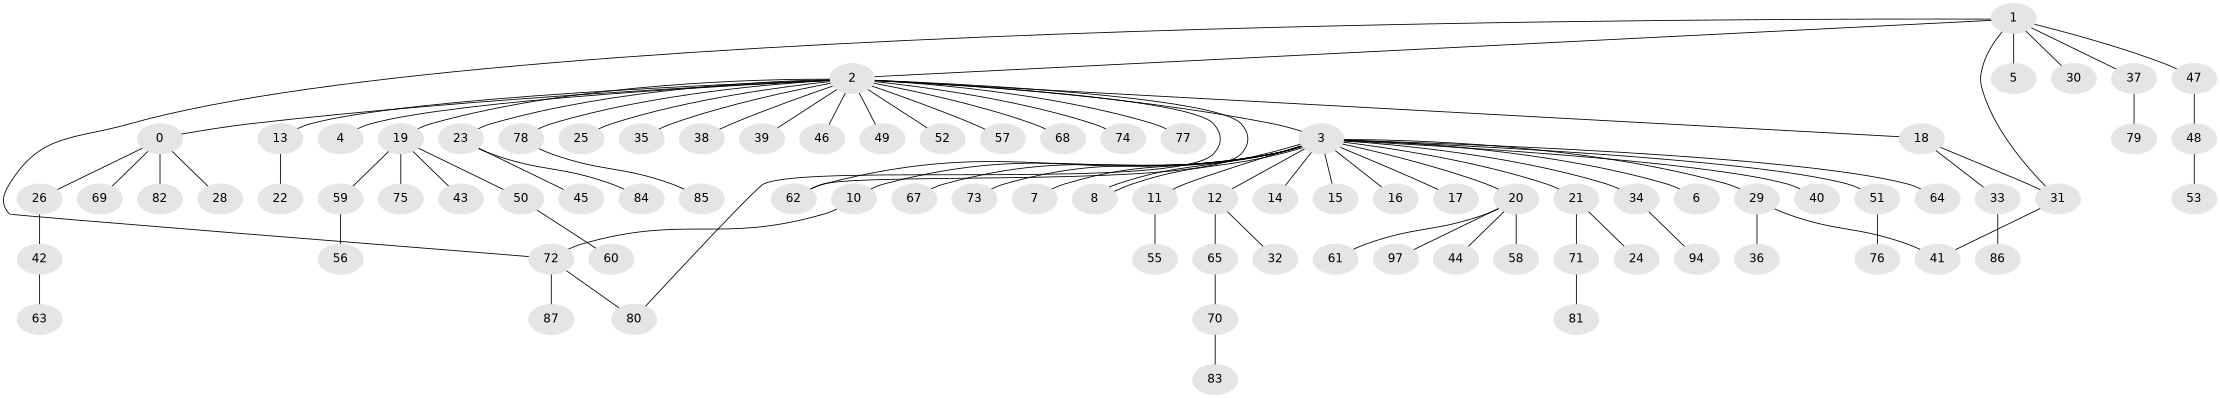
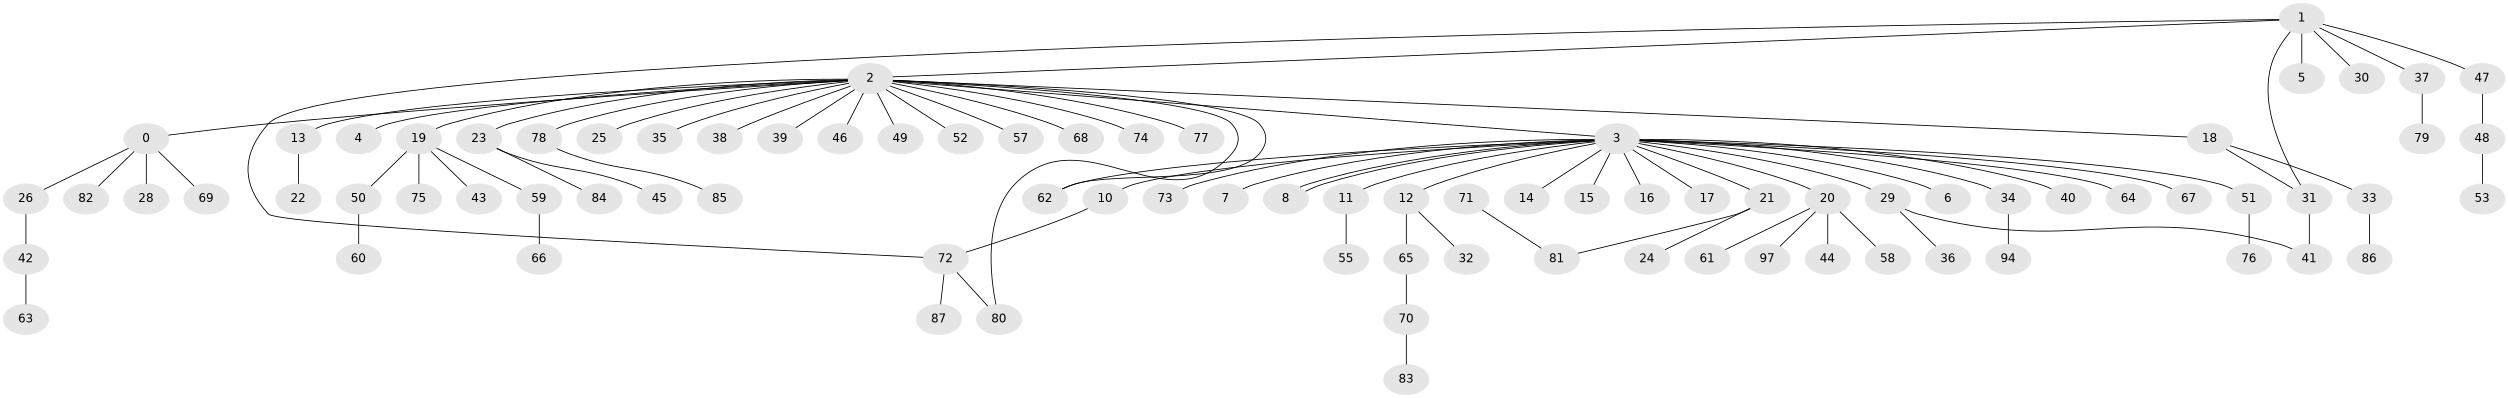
edge "21" -- "71": now "21" -- "81"
node "56": label "56" -> "66"
